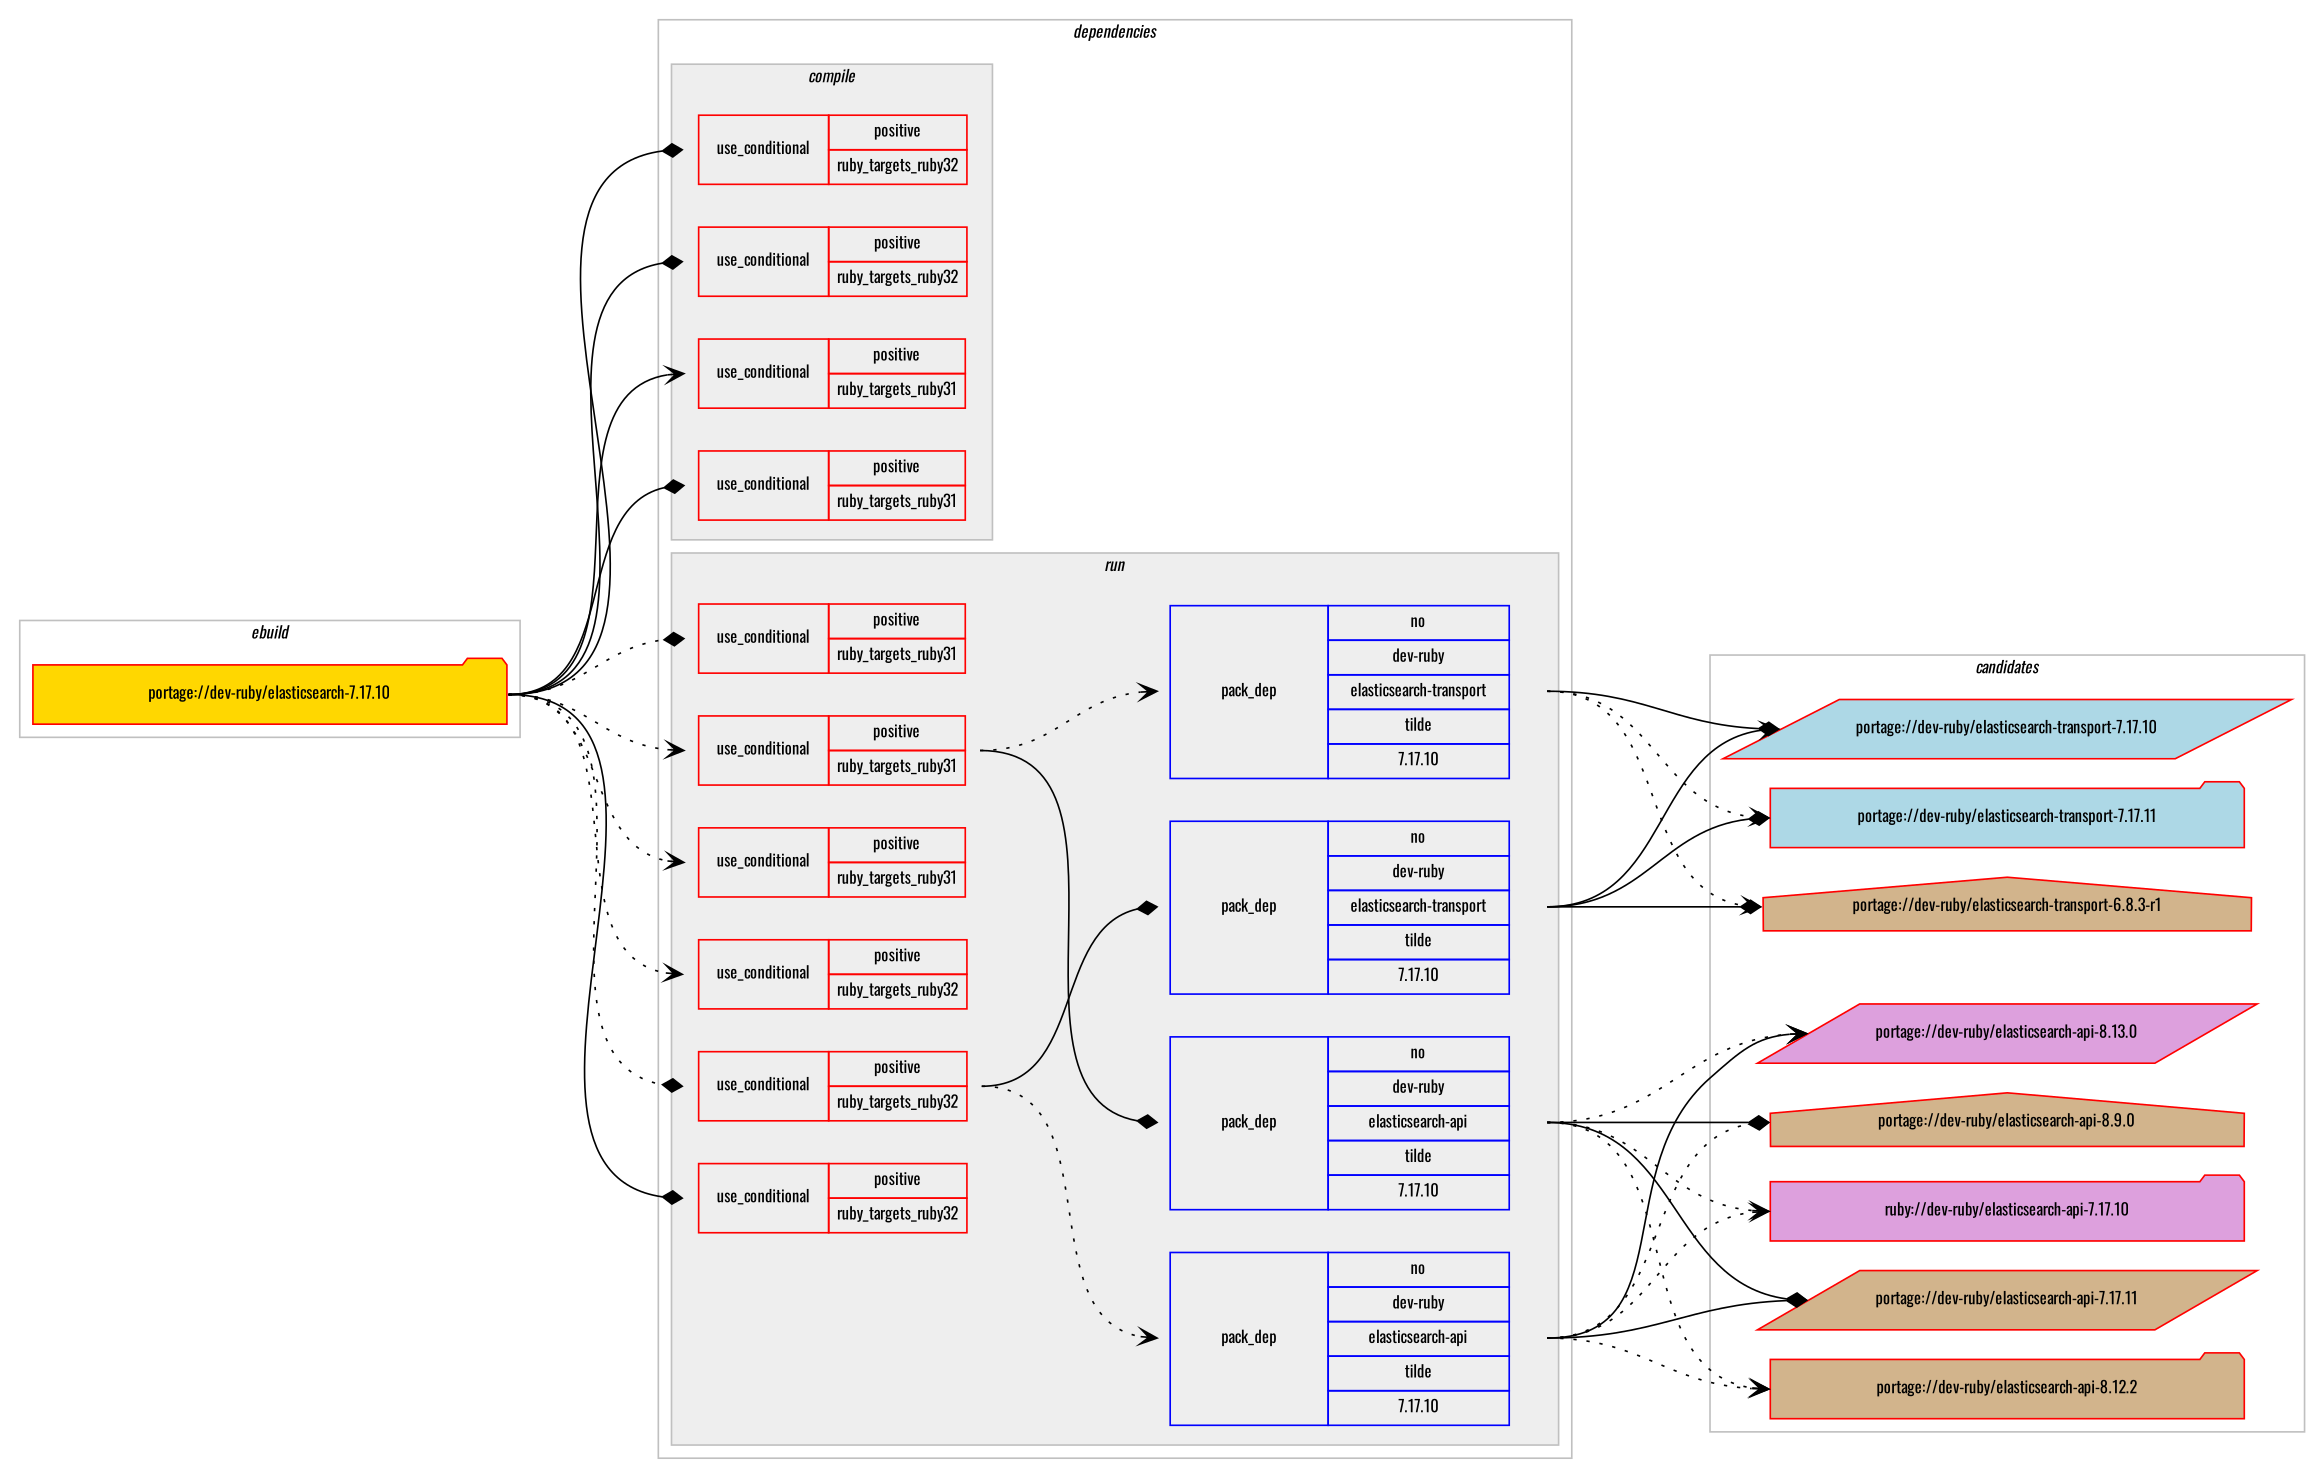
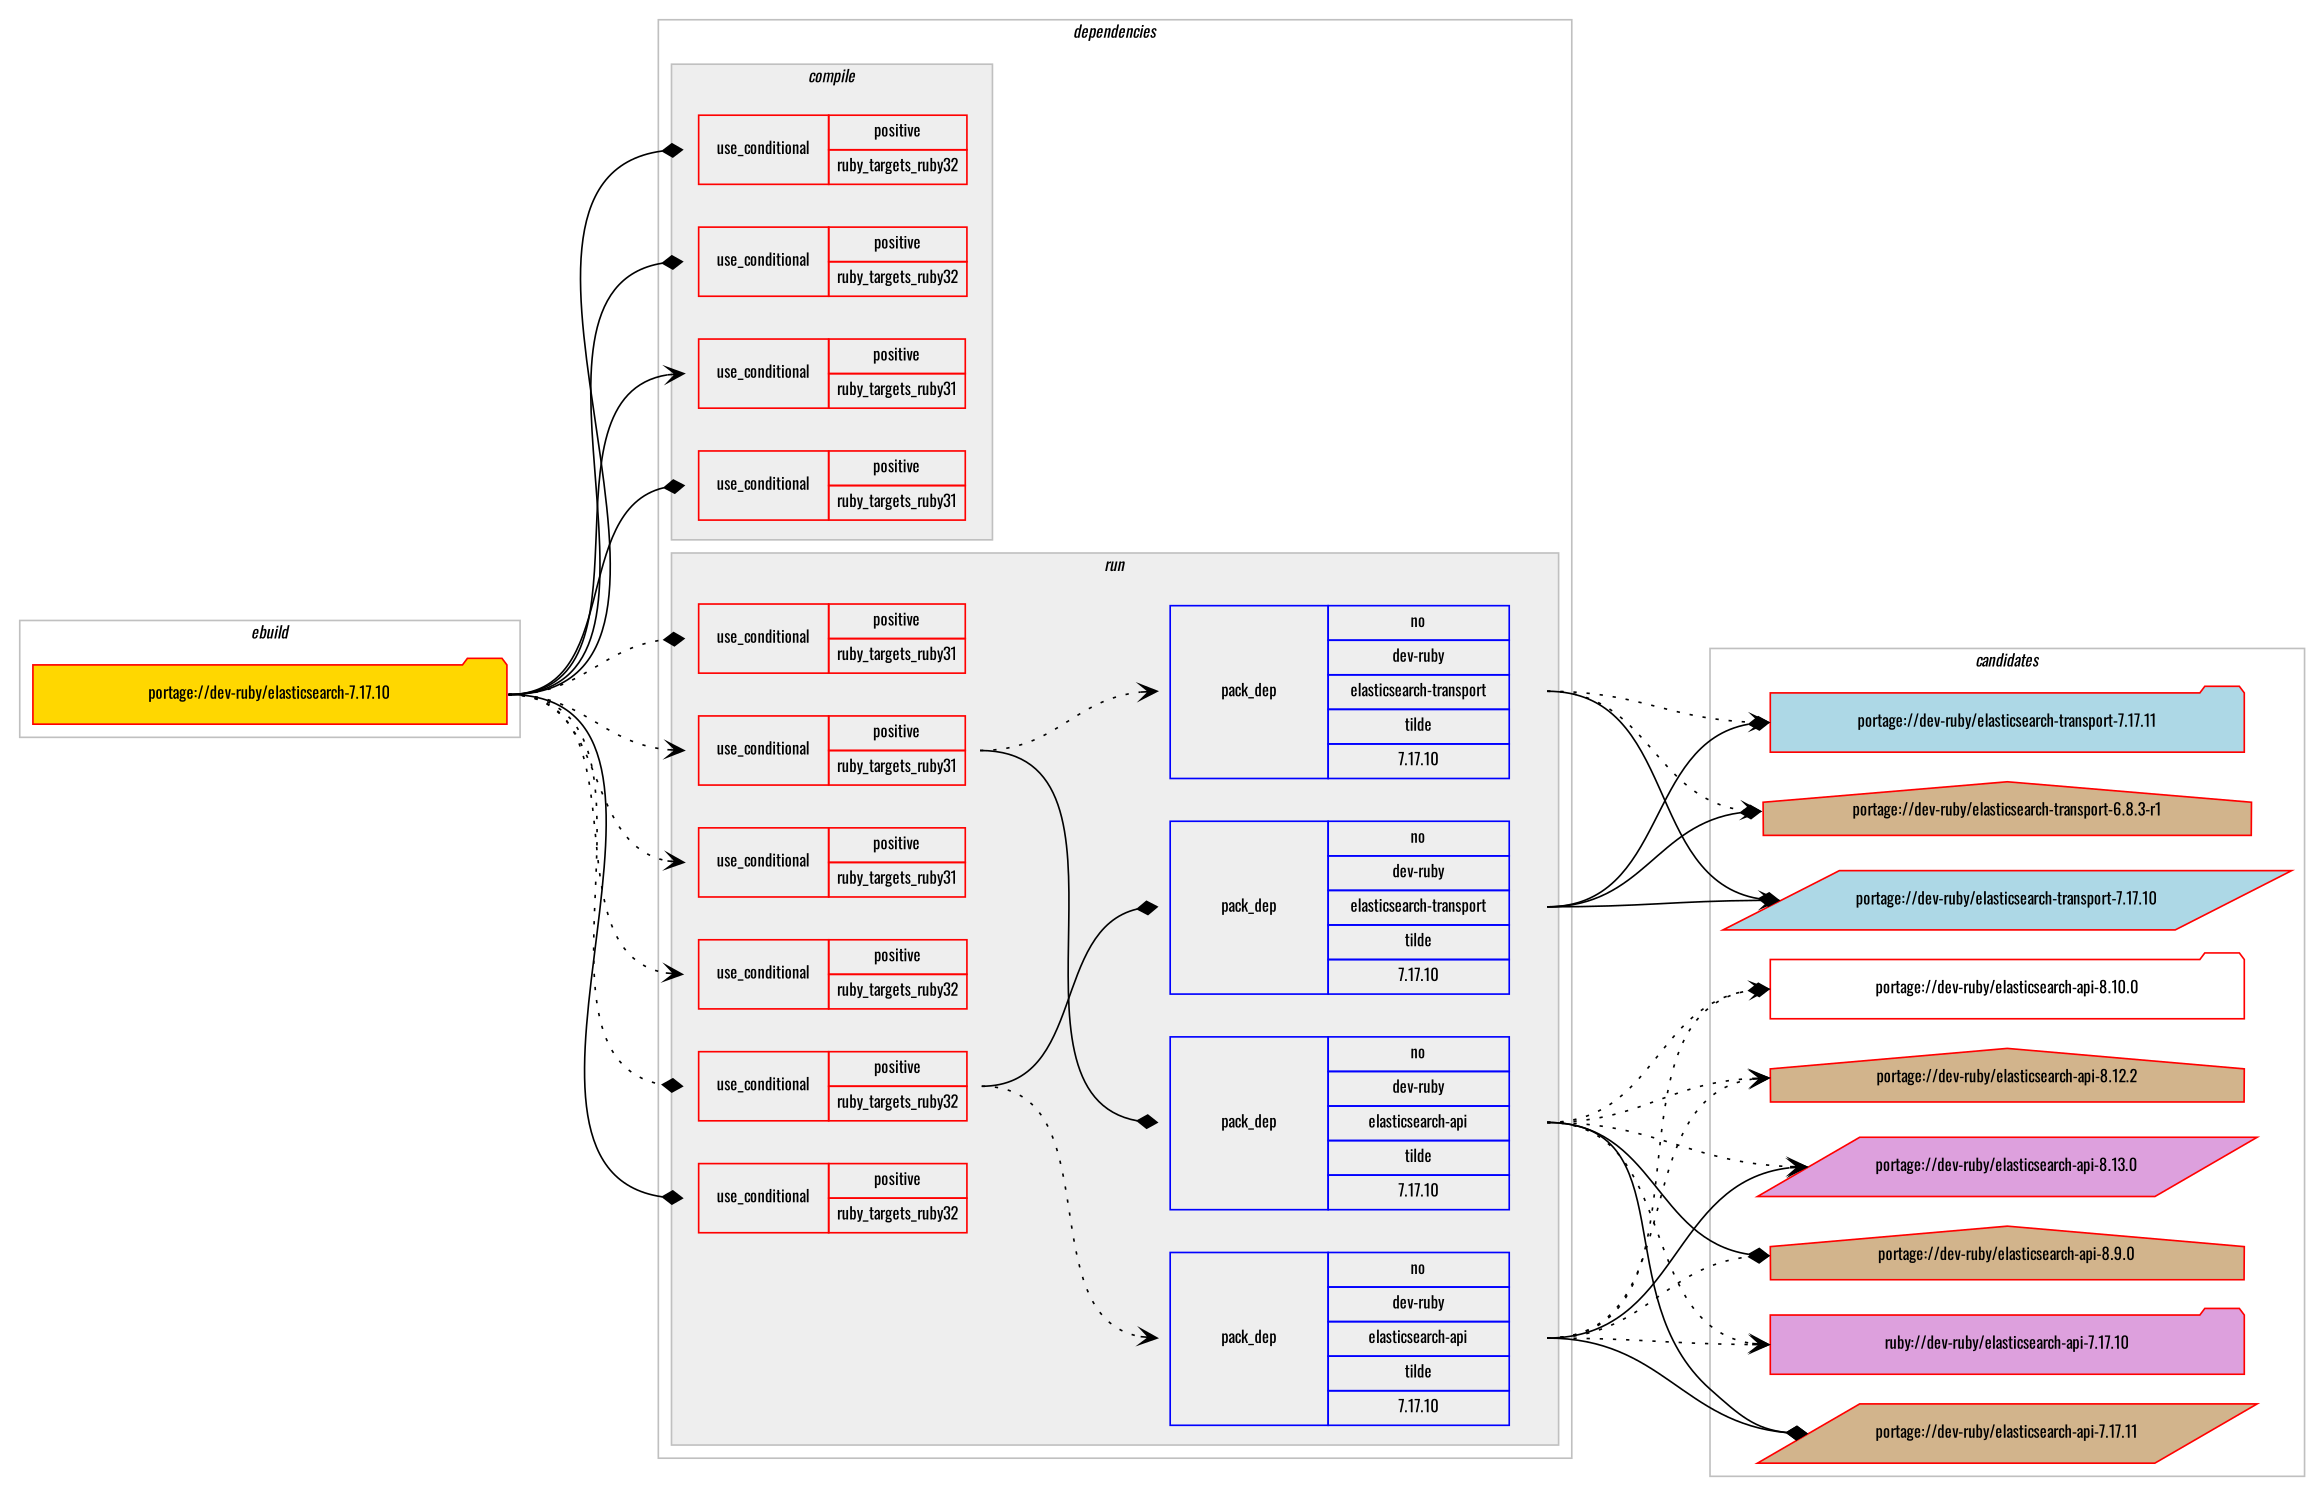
node "portage://dev-ruby/elasticsearch-api-8.10.0": added
node "portage://dev-ruby/elasticsearch-api-8.12.2": shape folder -> house
